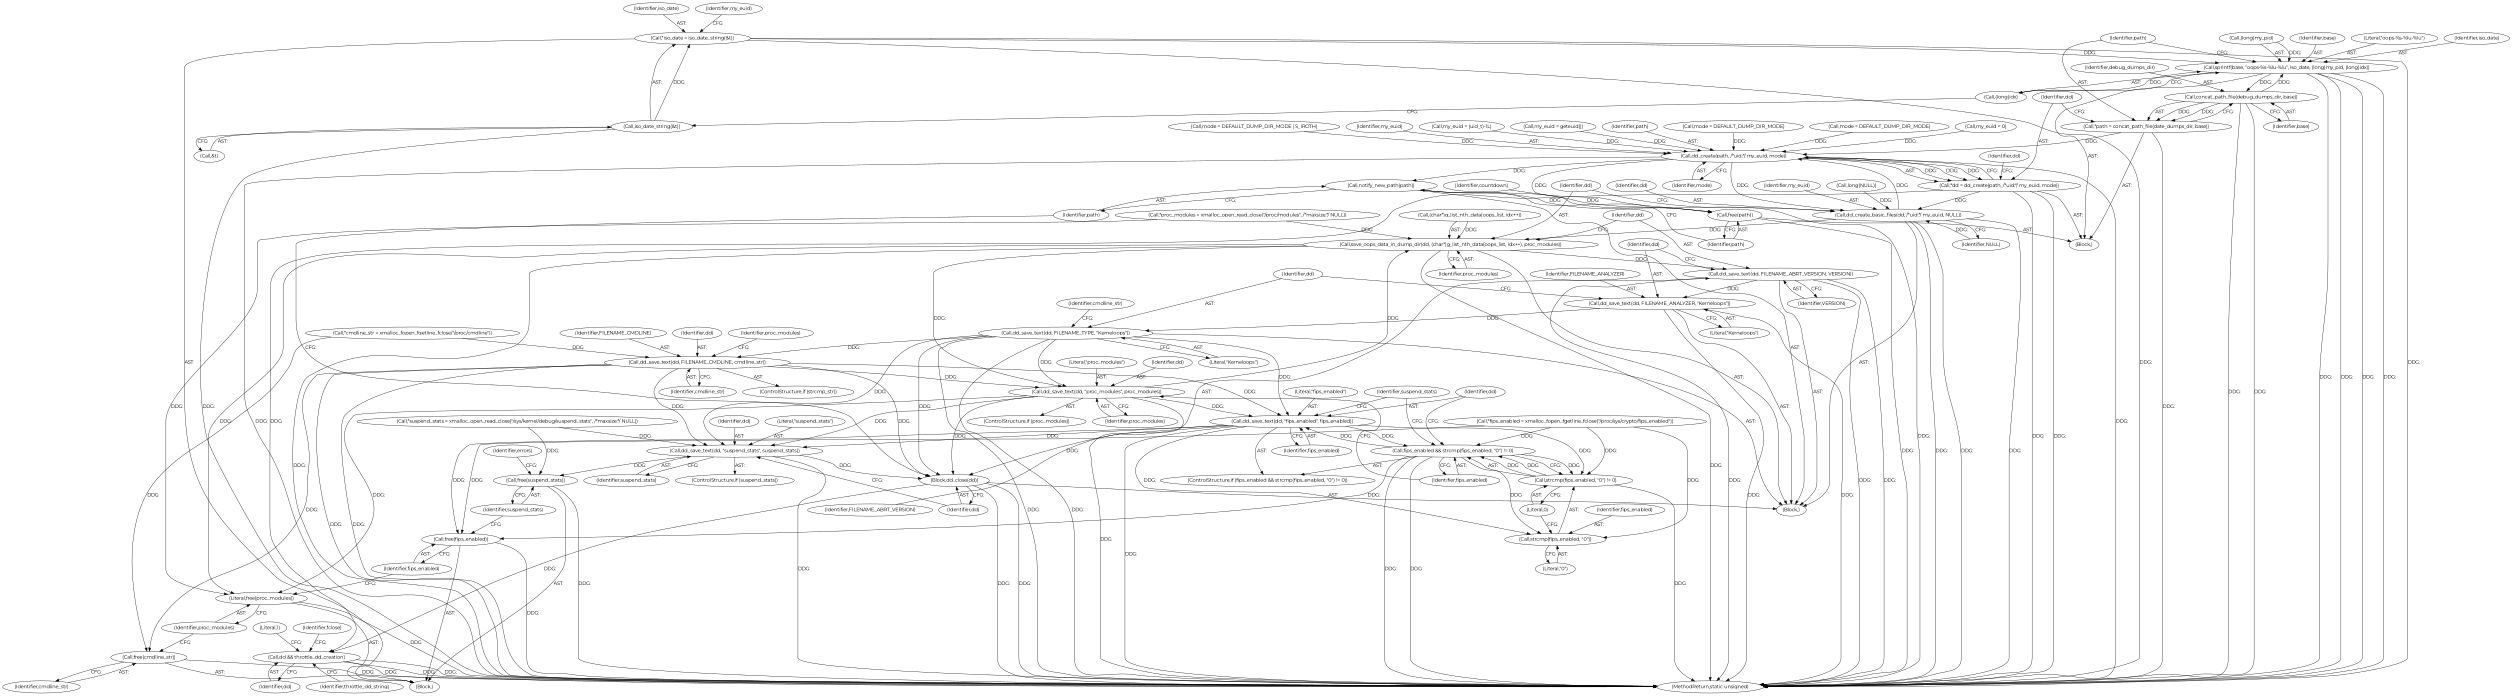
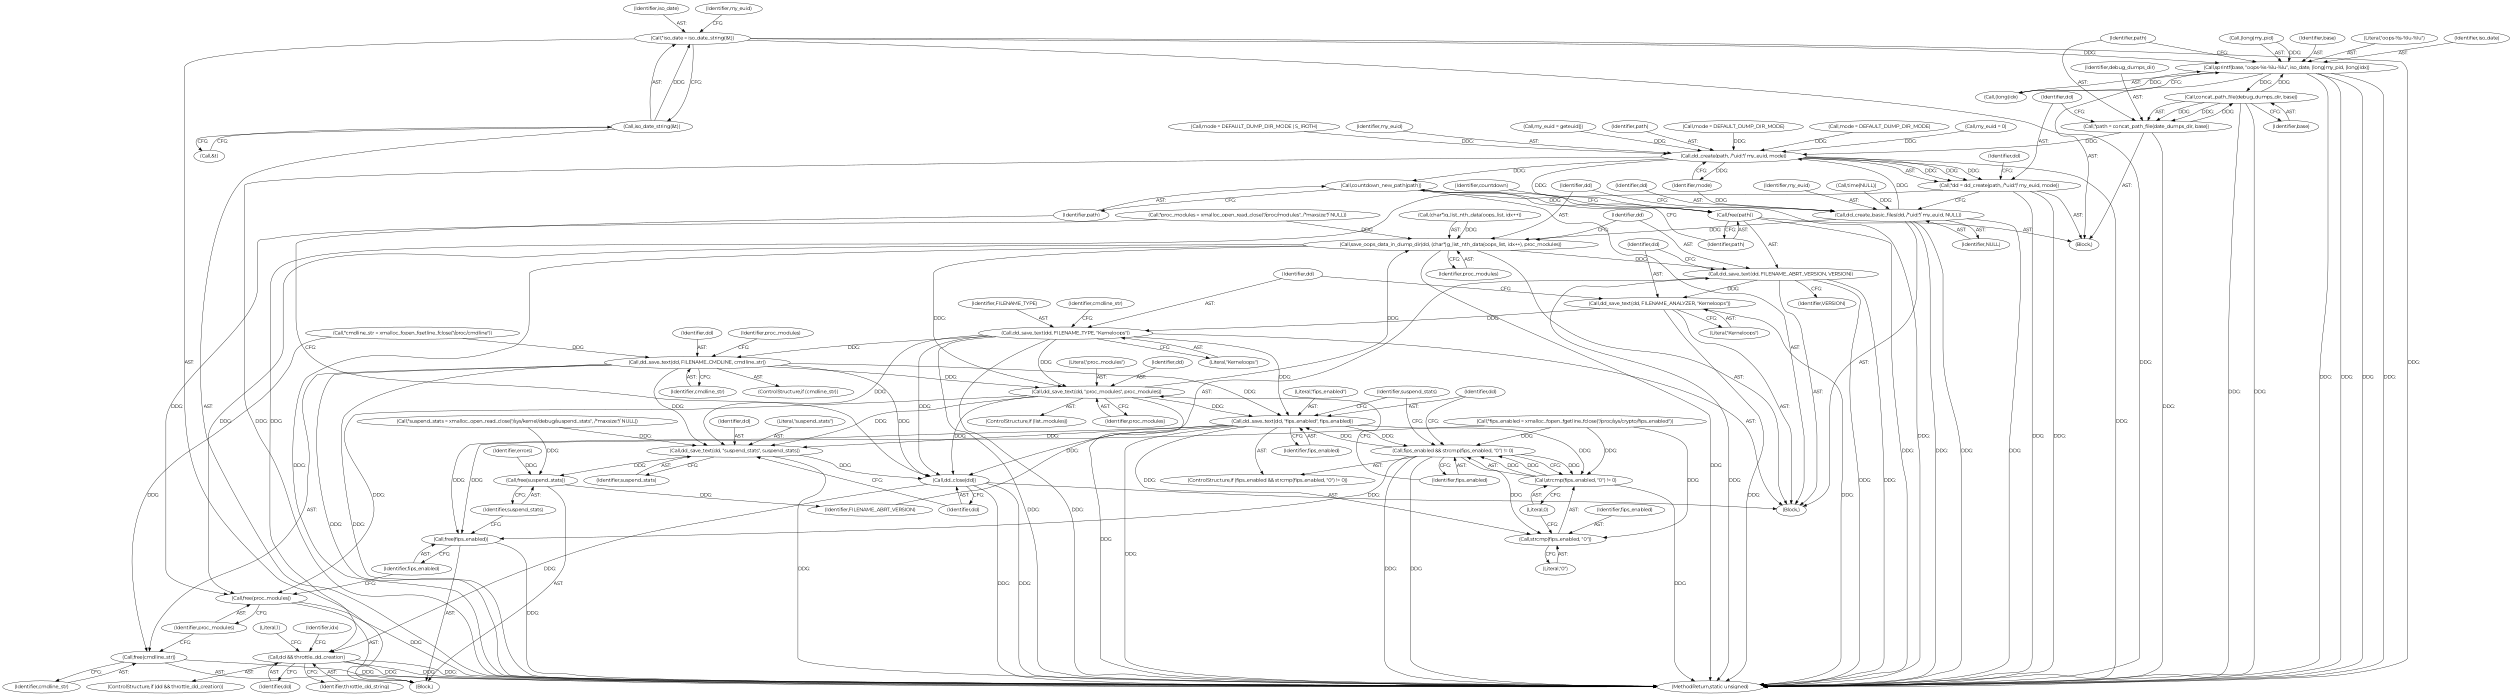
edge "(Identifier,debug_dumps_dir)" -> "(Call,concat_path_file(debug_dumps_dir, base))": now "(Identifier,debug_dumps_dir)" -> "(Call,*path = concat_path_file(date_dumps_dir, base))"
edge "(Call,(long)idx)" -> "(Call,iso_date_string(&t))": now "(Call,*iso_date = iso_date_string(&t))" -> "(Call,iso_date_string(&t))"
edge "(Call,*path = concat_path_file(date_dumps_dir, base))" -> "(Call,concat_path_file(debug_dumps_dir, base))": label "CFG: " -> "DDG: "
node "(Call,my_euid = (uid_t)-1L)": removed
edge "(Call,&t)" -> "(Call,iso_date_string(&t))": label "AST: " -> "CFG: "
edge "(Call,*dd = dd_create(path, /*uid:*/ my_euid, mode))" -> "(Call,dd_create(path, /*uid:*/ my_euid, mode))": removed, label "CFG:"
edge "(Identifier,mode)" -> "(Call,dd_create(path, /*uid:*/ my_euid, mode))": label "AST: " -> "CFG: "
edge "(Call,dd_create(path, /*uid:*/ my_euid, mode))" -> "(Identifier,mode)": label "CFG: " -> "DDG: "
node "(Call,notify_new_path(path))": label "(Call,notify_new_path(path))" -> "(Call,countdown_new_path(path))"
node "(Call,long(NULL))": label "(Call,long(NULL))" -> "(Call,time(NULL))"
edge "(Identifier,countdown)" -> "(Call,free(path))": label "DDG: " -> "CFG: "
edge "(Call,*dd = dd_create(path, /*uid:*/ my_euid, mode))" -> "(Call,dd_create_basic_files(dd, /*uid:*/ my_euid, NULL))": label "DDG: " -> "CFG: "
edge "(Call,dd_create(path, /*uid:*/ my_euid, mode))" -> "(Call,dd_create_basic_files(dd, /*uid:*/ my_euid, NULL))": now "(Identifier,mode)" -> "(Call,dd_create_basic_files(dd, /*uid:*/ my_euid, NULL))"
edge "(Identifier,NULL)" -> "(Call,dd_create_basic_files(dd, /*uid:*/ my_euid, NULL))": label "DDG: " -> "AST: "
edge "(Call,dd_create_basic_files(dd, /*uid:*/ my_euid, NULL))" -> "(Identifier,NULL)": label "CFG: " -> "AST: "
node "(Identifier,FILENAME_ANALYZER)": removed
edge "(Identifier,VERSION)" -> "(Call,dd_save_text(dd, FILENAME_ABRT_VERSION, VERSION))": now "(Call,free(path))" -> "(Call,dd_save_text(dd, FILENAME_ABRT_VERSION, VERSION))"
node "(Identifier,FILENAME_TYPE)": added
node "(Identifier,FILENAME_CMDLINE)": removed
node "(ControlStructure,if (strcmp_str))": label "(ControlStructure,if (strcmp_str))" -> "(ControlStructure,if (cmdline_str))"
edge "(Call,iso_date_string(&t))" -> "(MethodReturn,static unsigned)": label "DDG: " -> "AST: "
node "(ControlStructure,if (proc_modules))": label "(ControlStructure,if (proc_modules))" -> "(ControlStructure,if (list_modules))"
edge "(Identifier,errors)" -> "(Call,free(suspend_stats))": label "CFG: " -> "DDG: "
node "(ControlStructure,if (suspend_stats))": removed
node "(Block,dd_close(dd))": label "(Block,dd_close(dd))" -> "(Call,dd_close(dd))"
edge "(Call,dd_save_text(dd, FILENAME_CMDLINE, cmdline_str))" -> "(Call,free(cmdline_str))": label "DDG: " -> "AST: "
node "(Literal,free(proc_modules))": label "(Literal,free(proc_modules))" -> "(Call,free(proc_modules))"
node "(Identifier,fclose)": label "(Identifier,fclose)" -> "(Identifier,idx)"
edge "(Identifier,throttle_dd_string)" -> "(Call,dd && throttle_dd_creation)": label "CFG: " -> "AST: "
edge "(Call,dd && throttle_dd_creation)" -> "(Identifier,throttle_dd_string)": added, label "CFG:"
edge "(Call,free(suspend_stats))" -> "(MethodReturn,static unsigned)": now "(Call,free(suspend_stats))" -> "(Identifier,FILENAME_ABRT_VERSION)"
node "(ControlStructure,if (dd && throttle_dd_creation))": added
